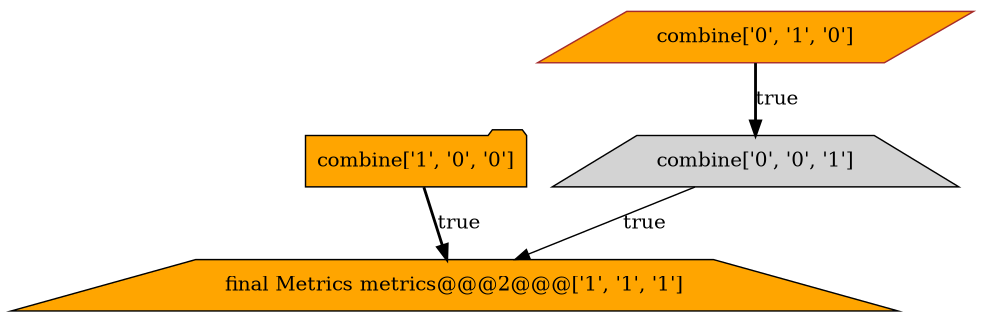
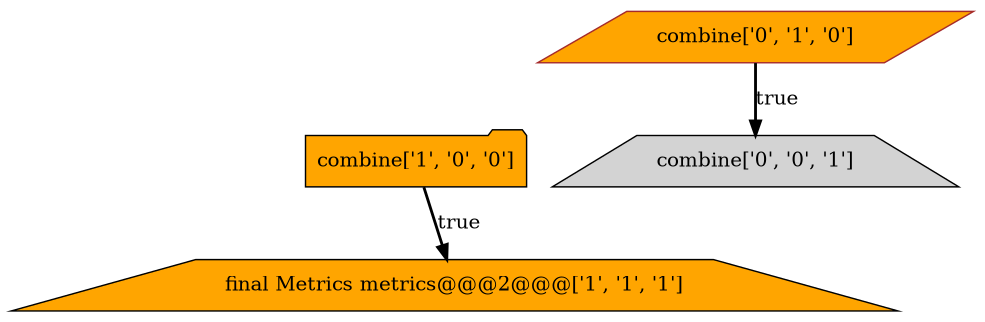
edge "combine['0', '0', '1']" -> "final Metrics metrics@@@2@@@['1', '1', '1']": removed, label "true"
